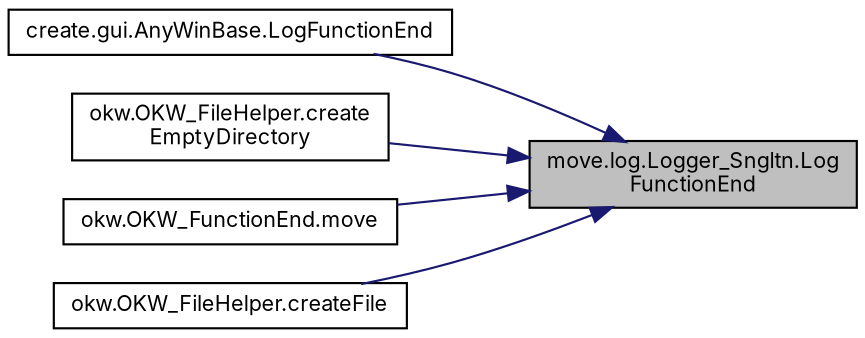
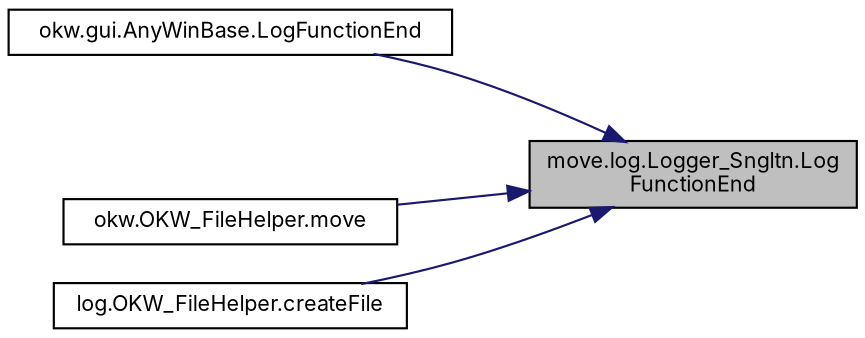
node "create.gui.AnyWinBase.LogFunctionEnd": label "create.gui.AnyWinBase.LogFunctionEnd" -> "okw.gui.AnyWinBase.LogFunctionEnd"
node "okw.OKW_FileHelper.create EmptyDirectory": removed
node "okw.OKW_FunctionEnd.move": label "okw.OKW_FunctionEnd.move" -> "okw.OKW_FileHelper.move"
node "okw.OKW_FileHelper.createFile": label "okw.OKW_FileHelper.createFile" -> "log.OKW_FileHelper.createFile"
